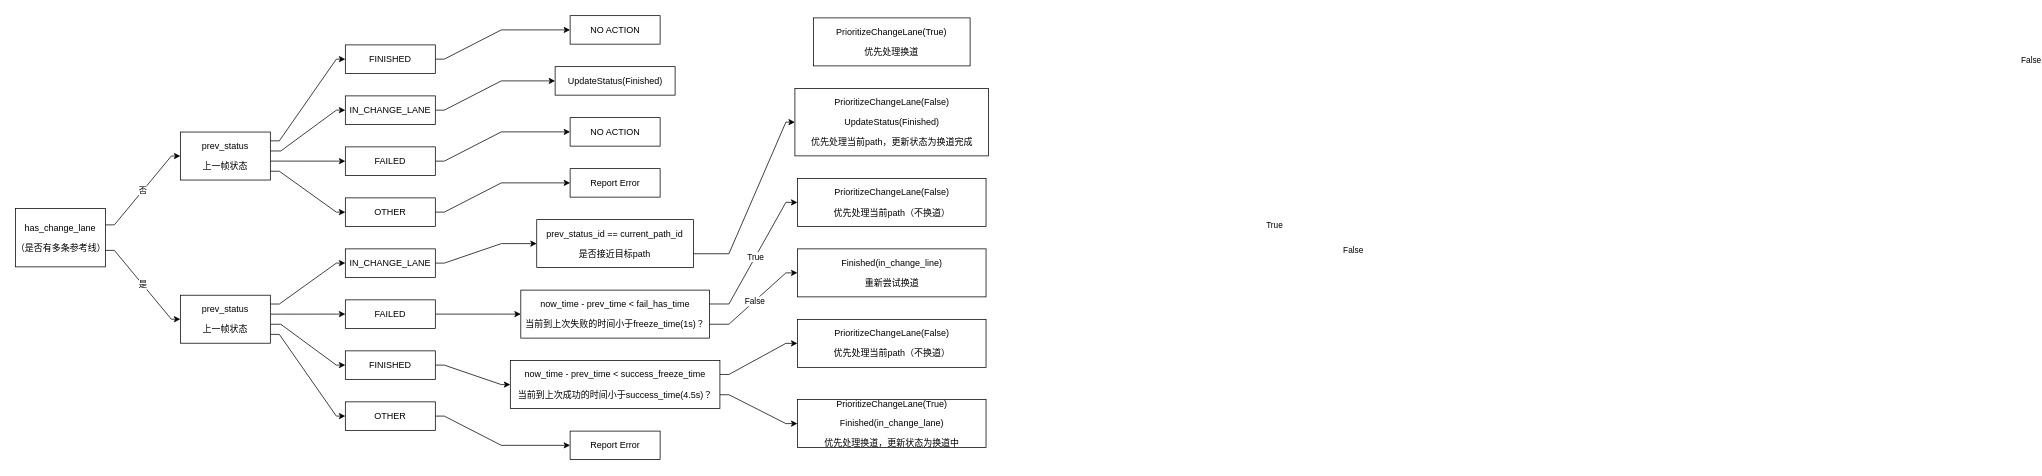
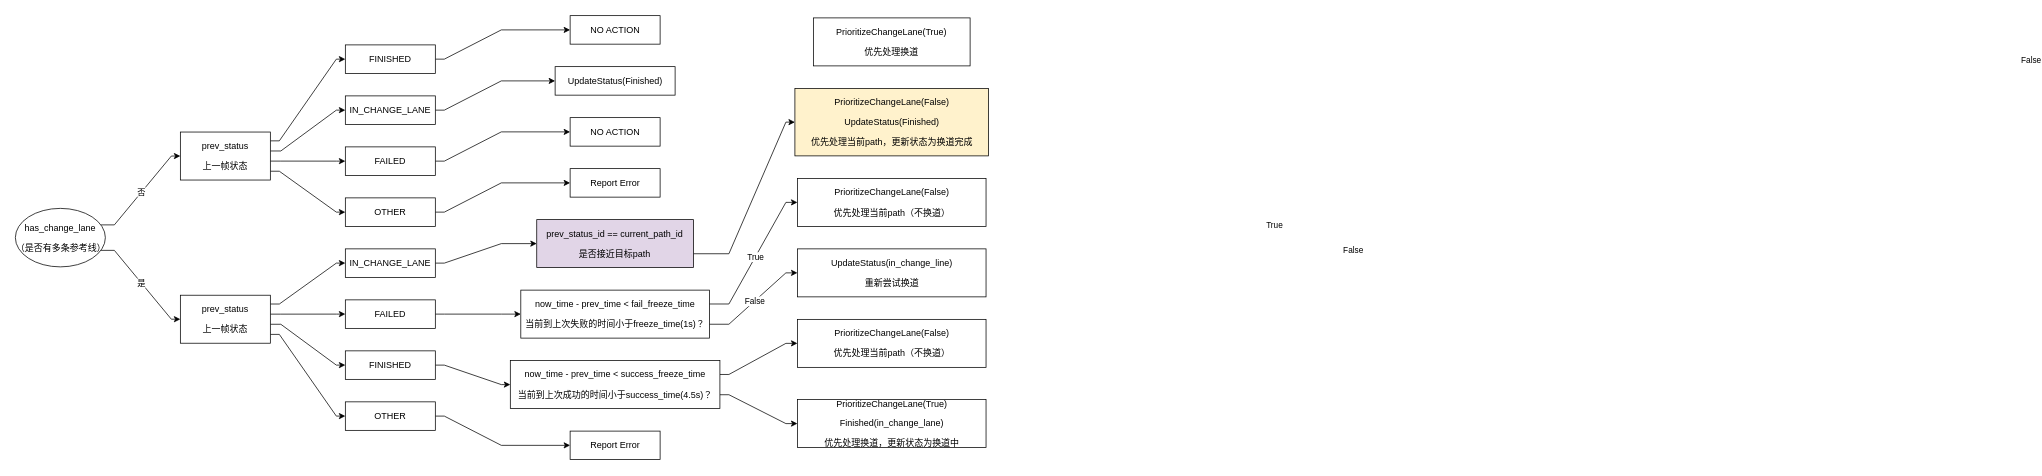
node "PrioritizeChangeLane(False) UpdateStatus(Finished) 优先处理当前path，更新状态为换道完成": fillcolor #ffffff -> #fff2cc
node "has_change_lane （是否有多条参考线）": shape rectangle -> ellipse
node "prev_status_id == current_path_id 是否接近目标path": fillcolor #ffffff -> #e1d5e7
node "Finished(in_change_line) 重新尝试换道": label "Finished(in_change_line) 重新尝试换道" -> "UpdateStatus(in_change_line) 重新尝试换道"
node "now_time - prev_time < fail_has_time 当前到上次失败的时间小于freeze_time(1s)？": label "now_time - prev_time < fail_has_time 当前到上次失败的时间小于freeze_time(1s)？" -> "now_time - prev_time < fail_freeze_time 当前到上次失败的时间小于freeze_time(1s)？"
